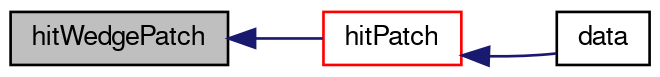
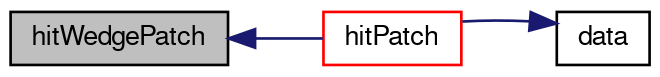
edge "data" -> "hitPatch": reversed
